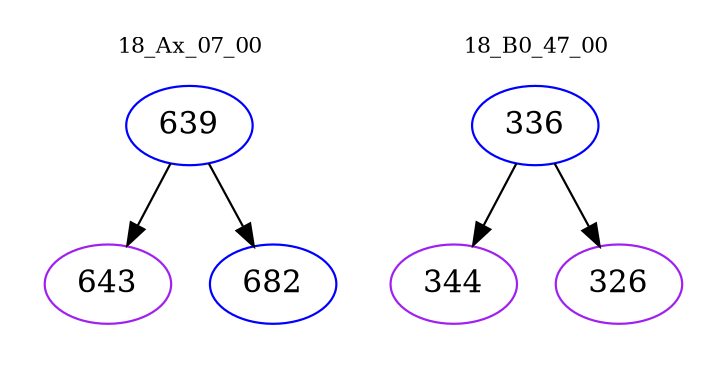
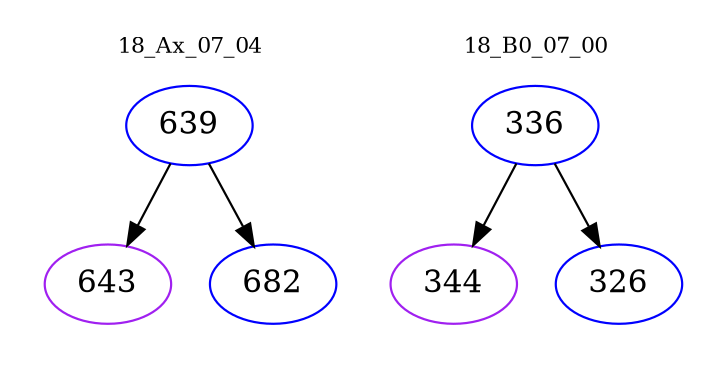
cluster "18_Ax_07_00": label "18_Ax_07_00" -> "18_Ax_07_04"
cluster "18_B0_47_00": label "18_B0_47_00" -> "18_B0_07_00"
node "326": color purple -> blue
